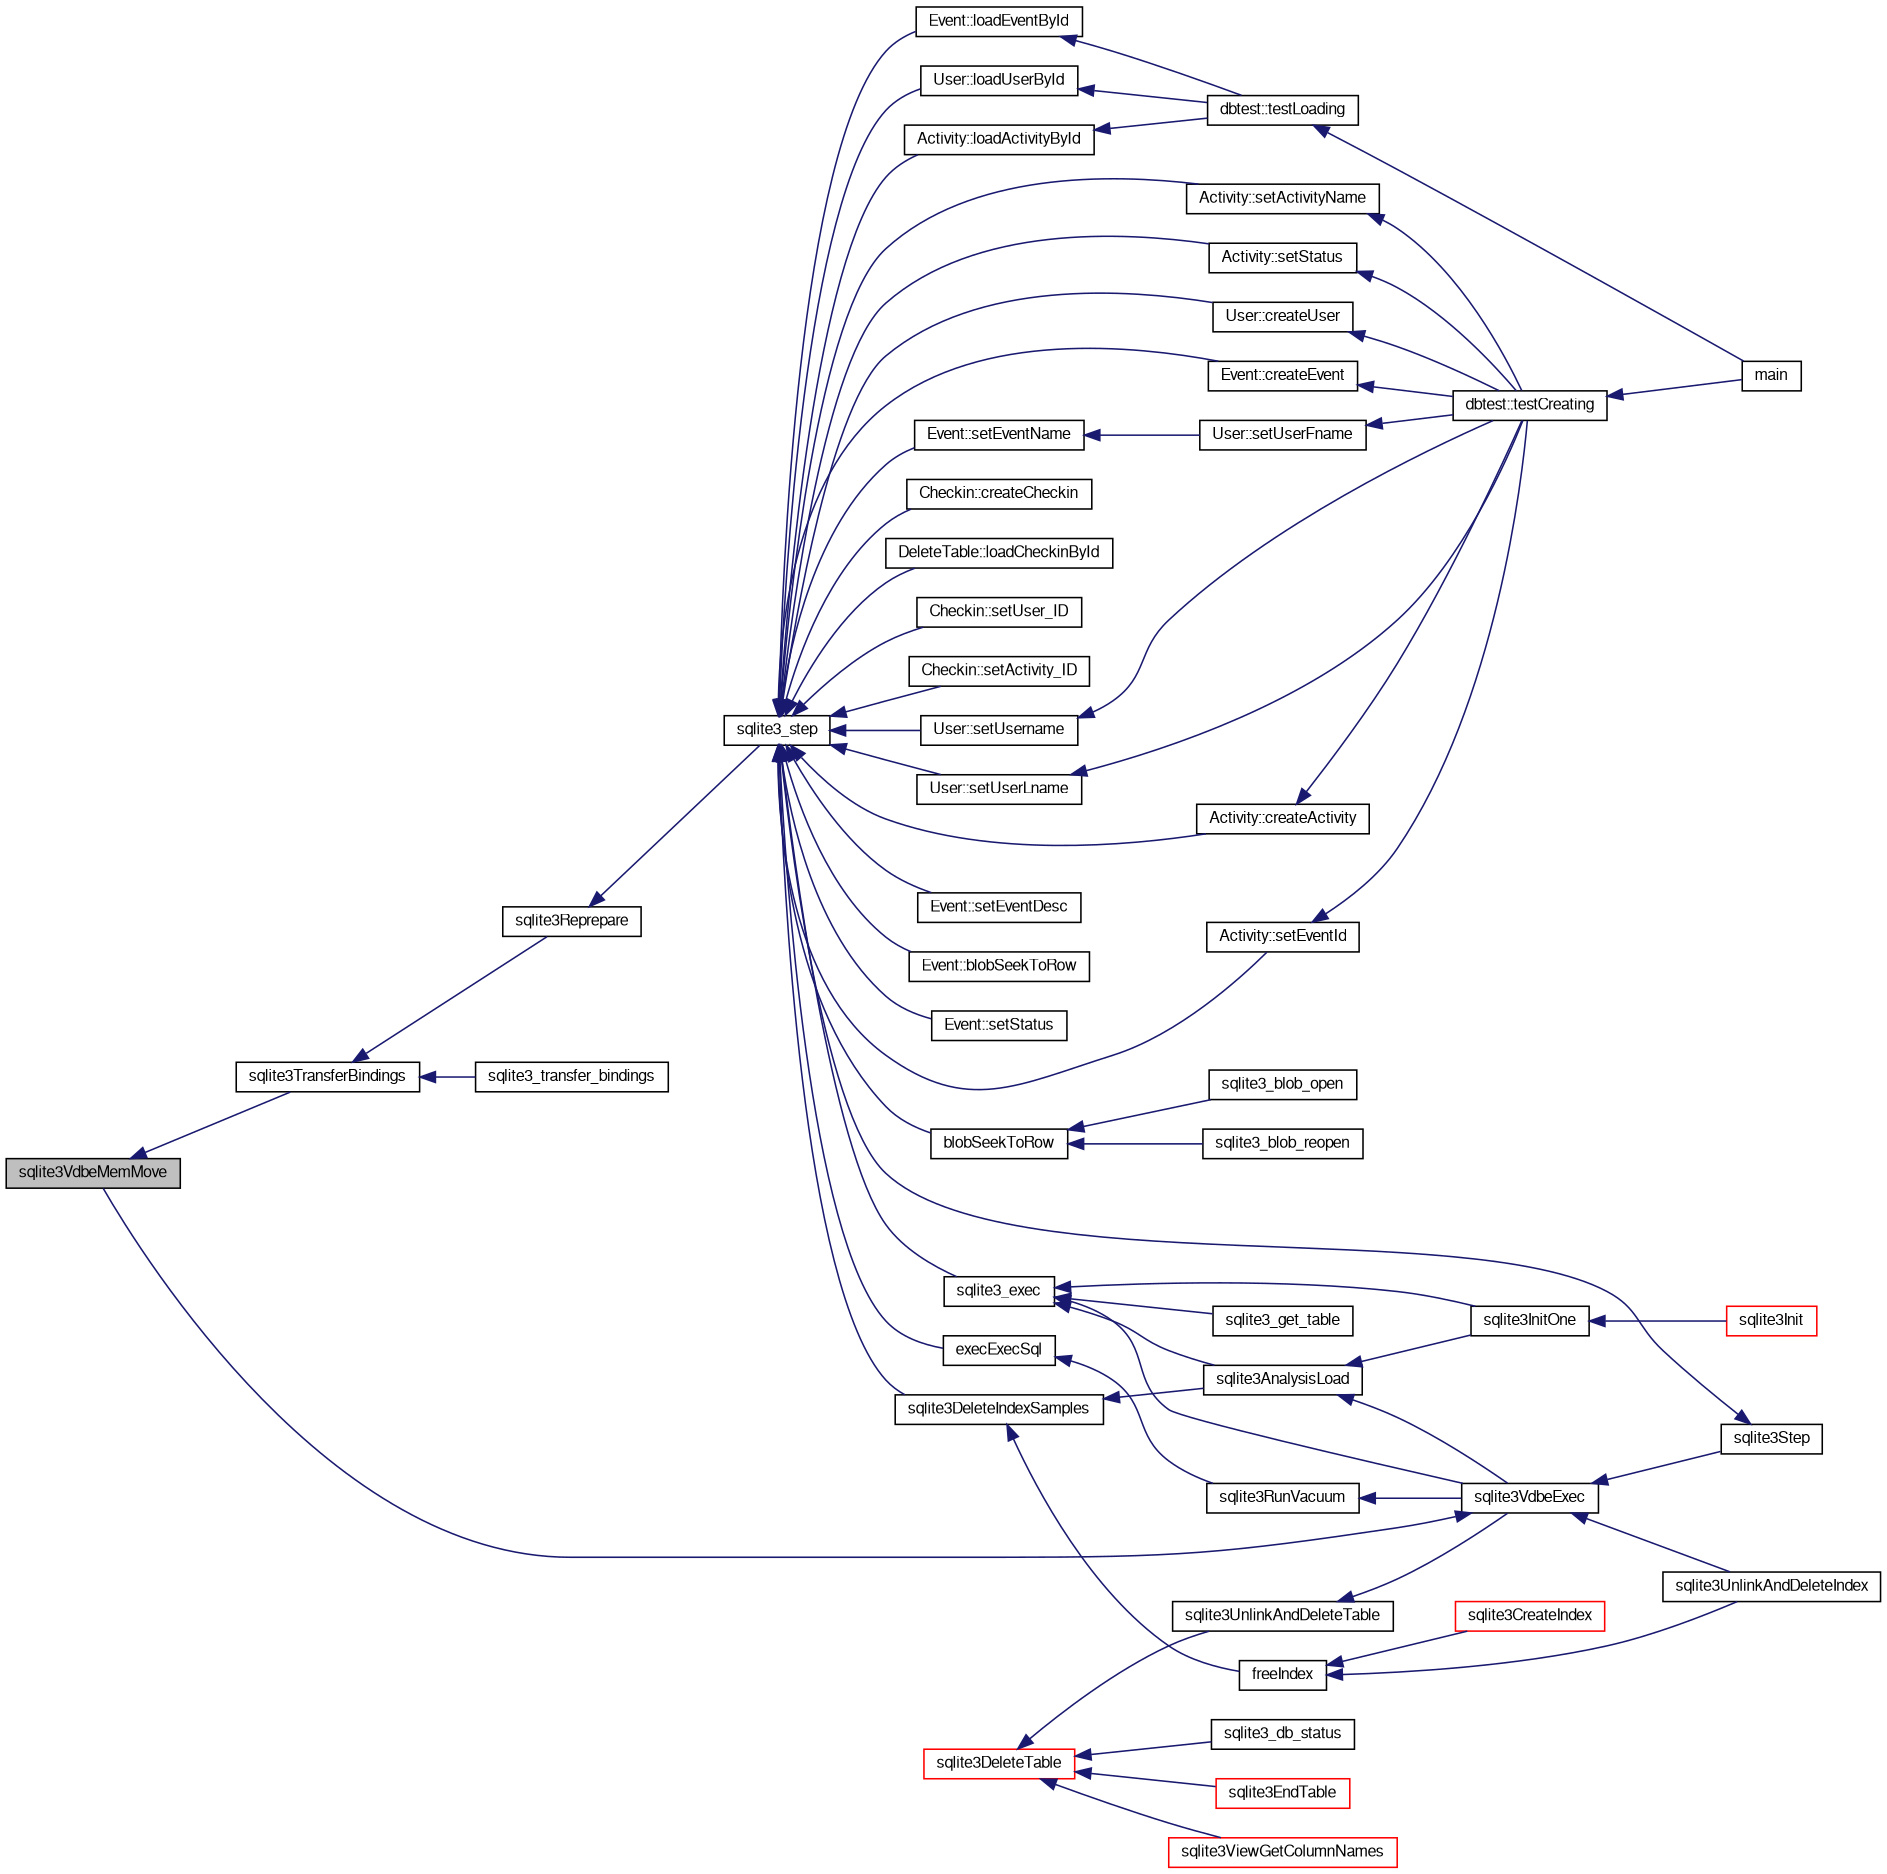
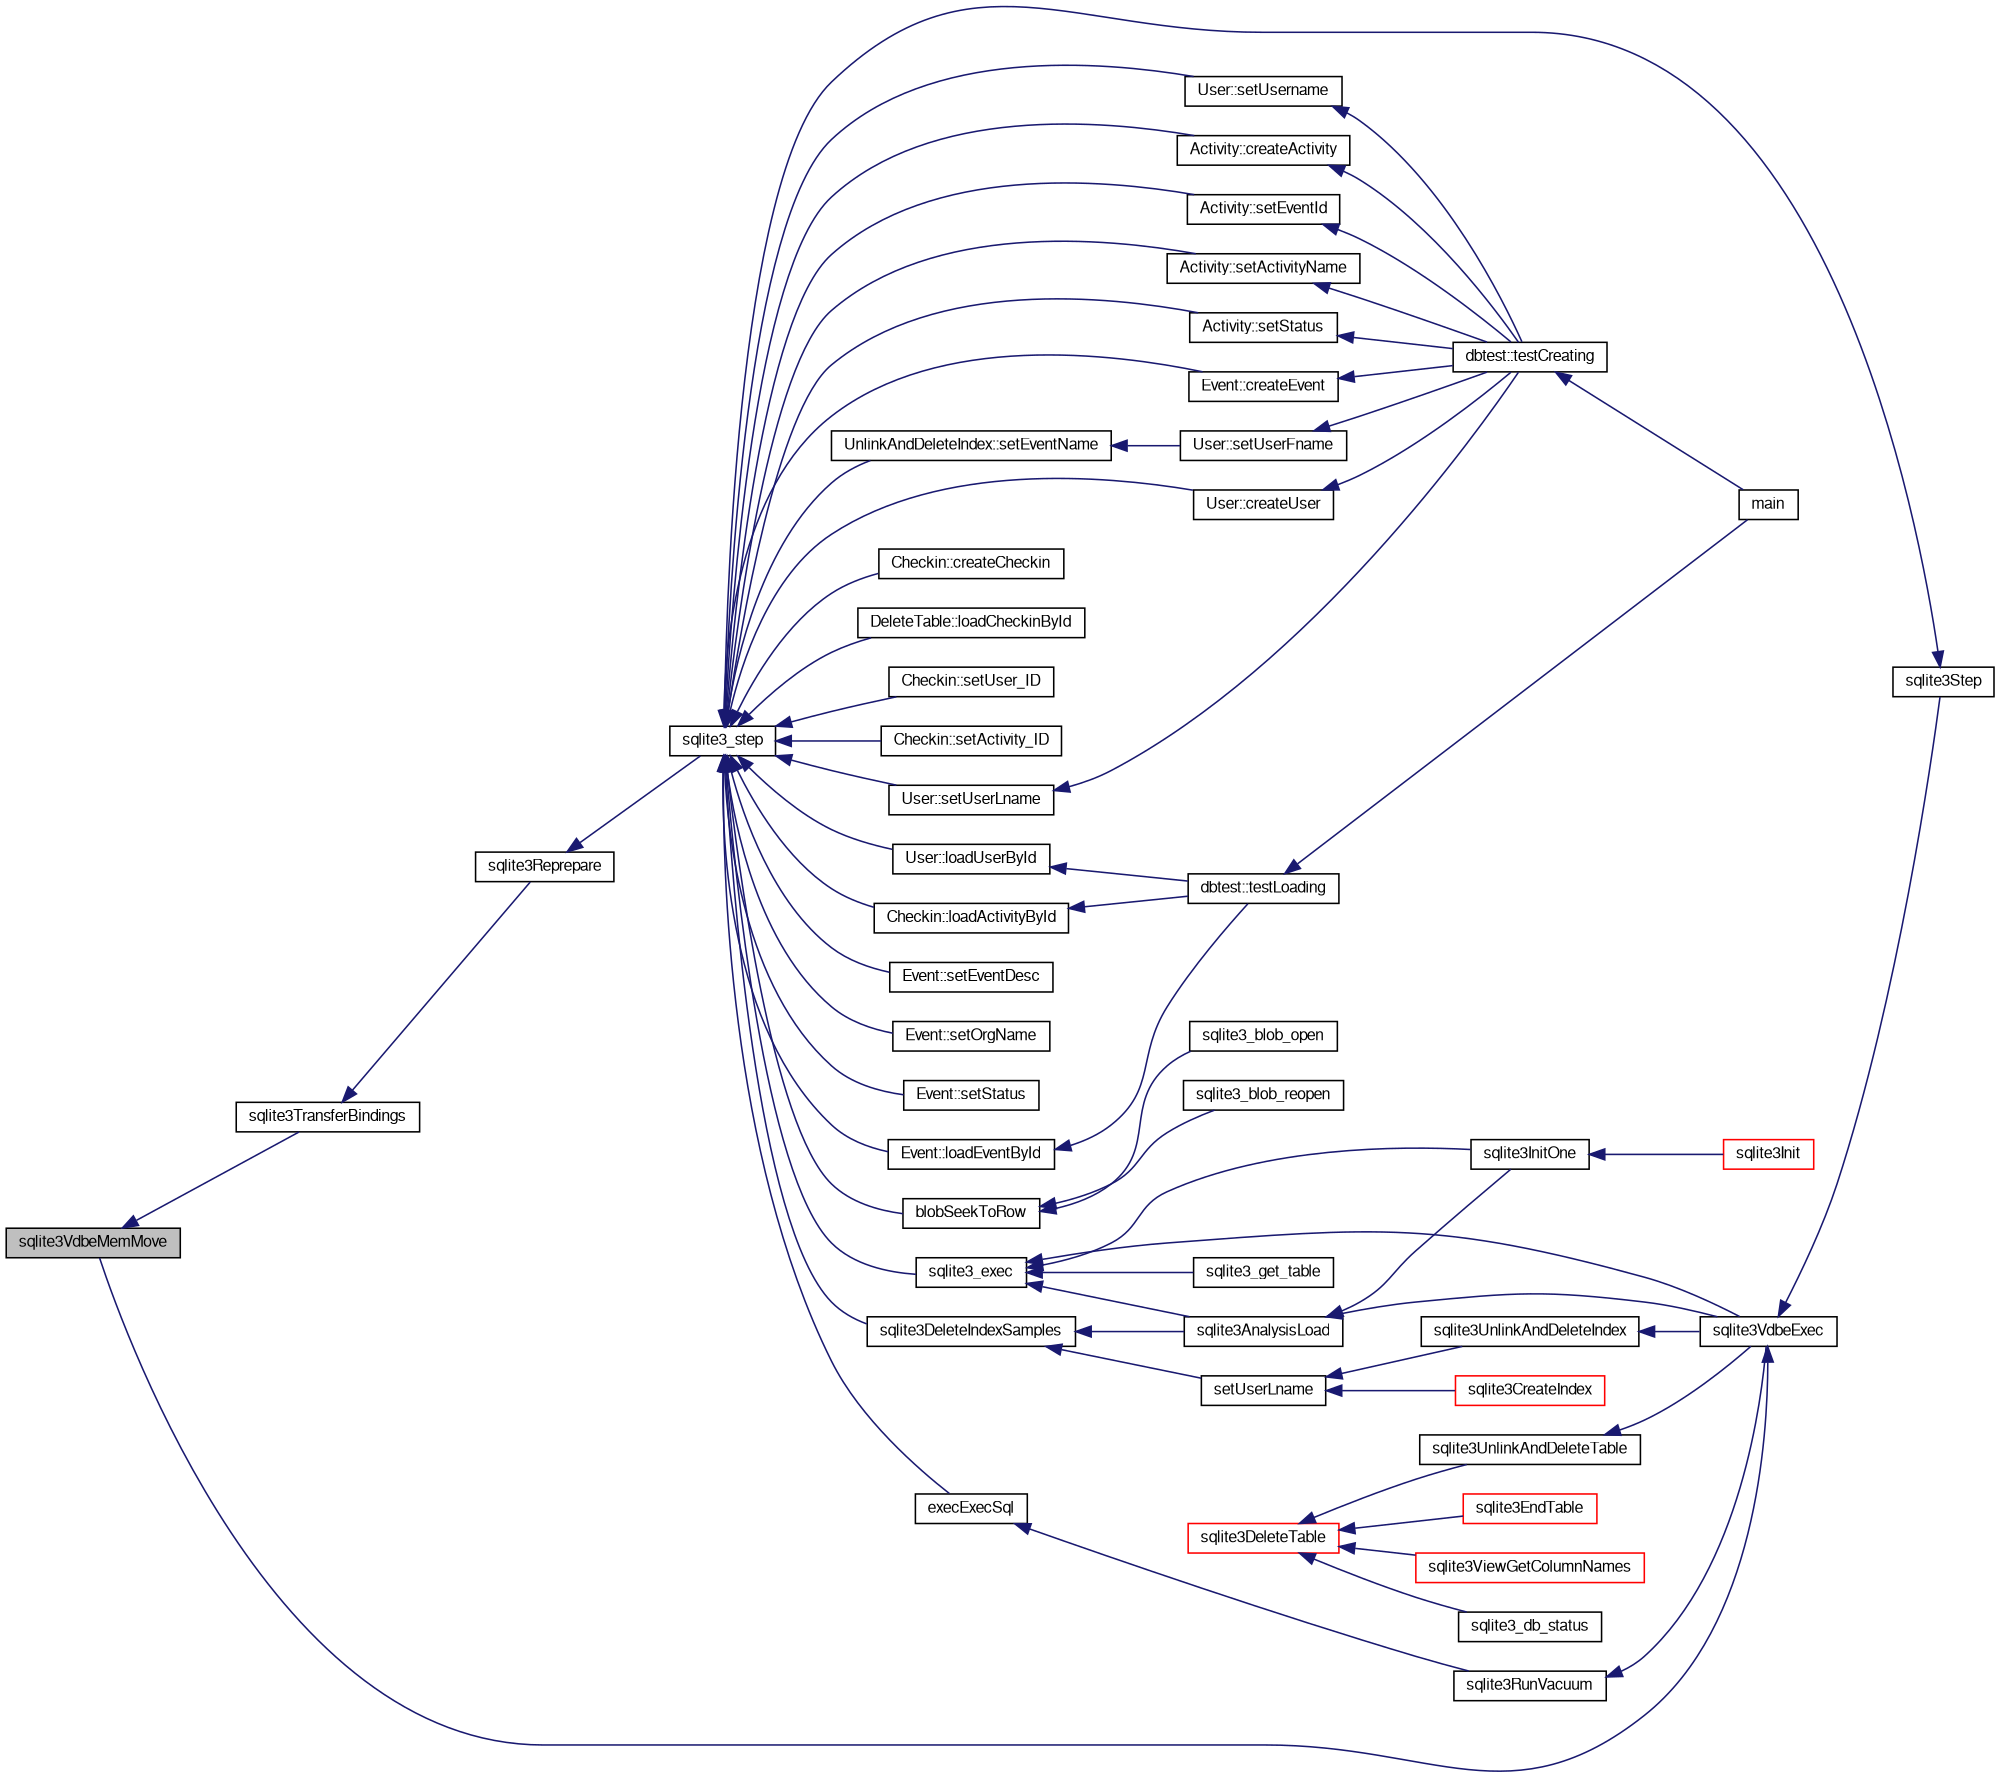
node "Activity::loadActivityById": label "Activity::loadActivityById" -> "Checkin::loadActivityById"
node "Event::setEventName": label "Event::setEventName" -> "UnlinkAndDeleteIndex::setEventName"
node "Event::blobSeekToRow": label "Event::blobSeekToRow" -> "Event::setOrgName"
node "sqlite3_transfer_bindings": removed
edge "sqlite3UnlinkAndDeleteIndex" -> "sqlite3VdbeExec": reversed
node "freeIndex": label "freeIndex" -> "setUserLname"
